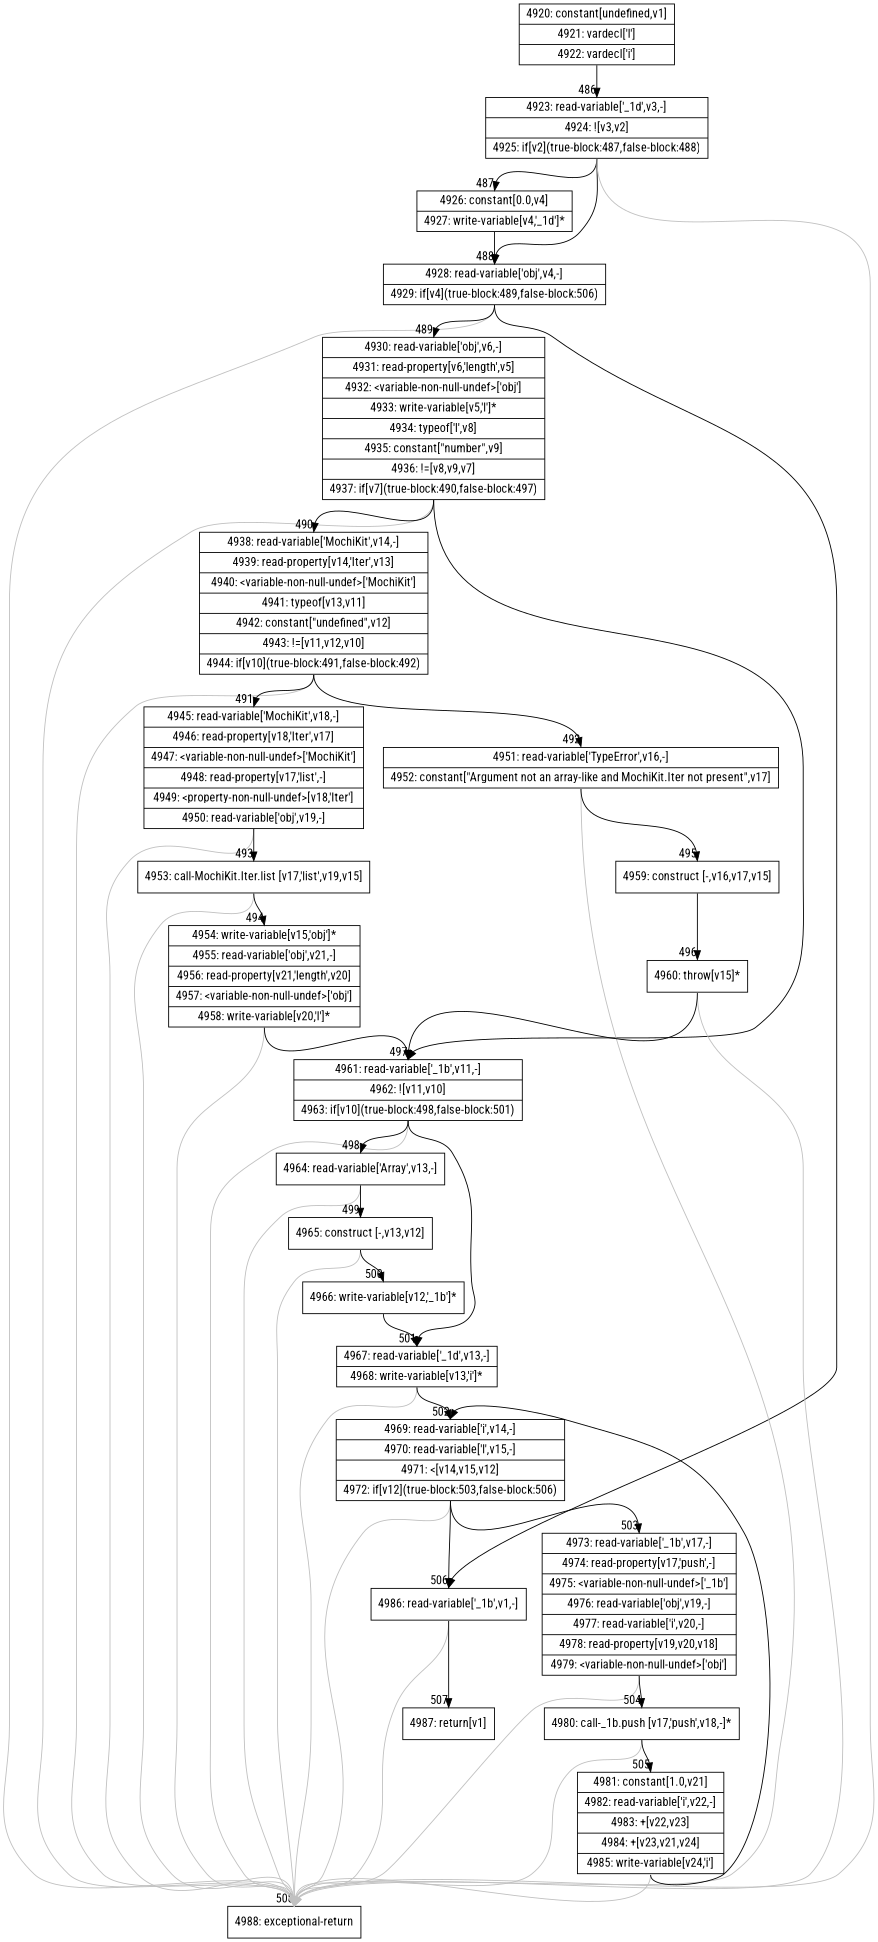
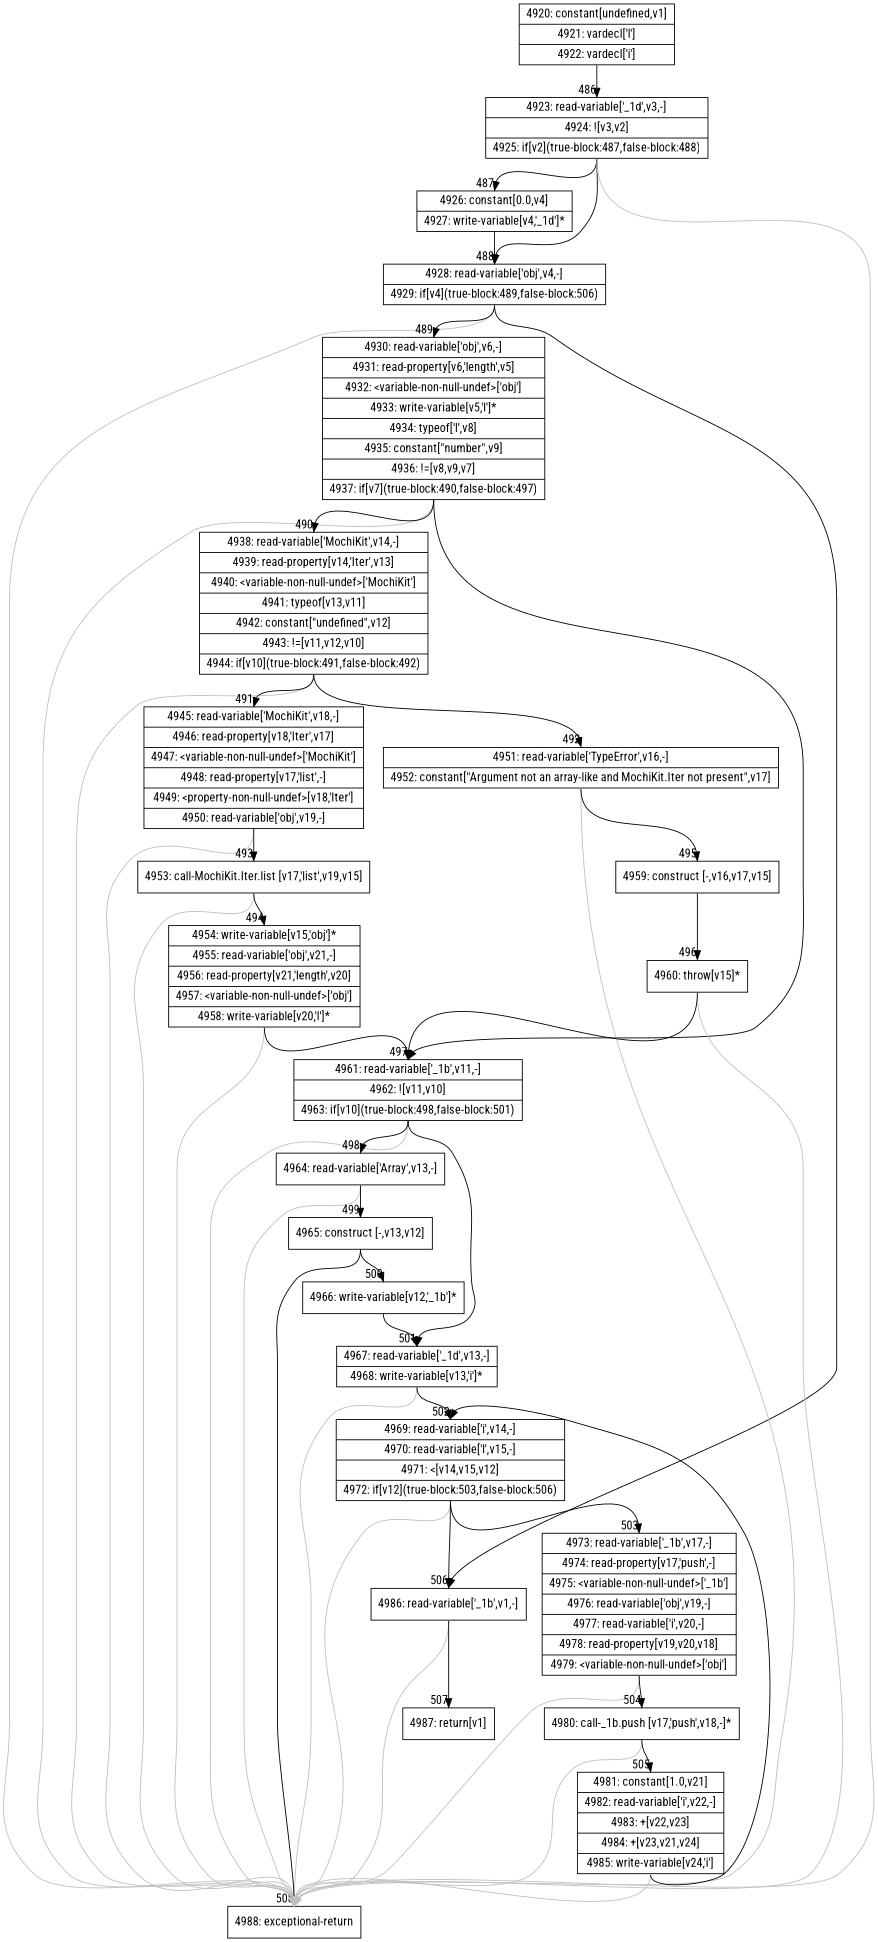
edge "4965: construct [-,v13,v12]" -> "4988: exceptional-return": color gray -> black
